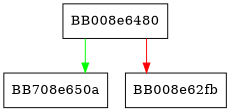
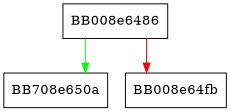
node "BB008e6480": label "BB008e6480" -> "BB008e6486"
node "BB008e62fb": label "BB008e62fb" -> "BB008e64fb"
